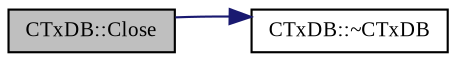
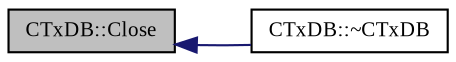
edge "CTxDB::Close" -> "CTxDB::~CTxDB": reversed
